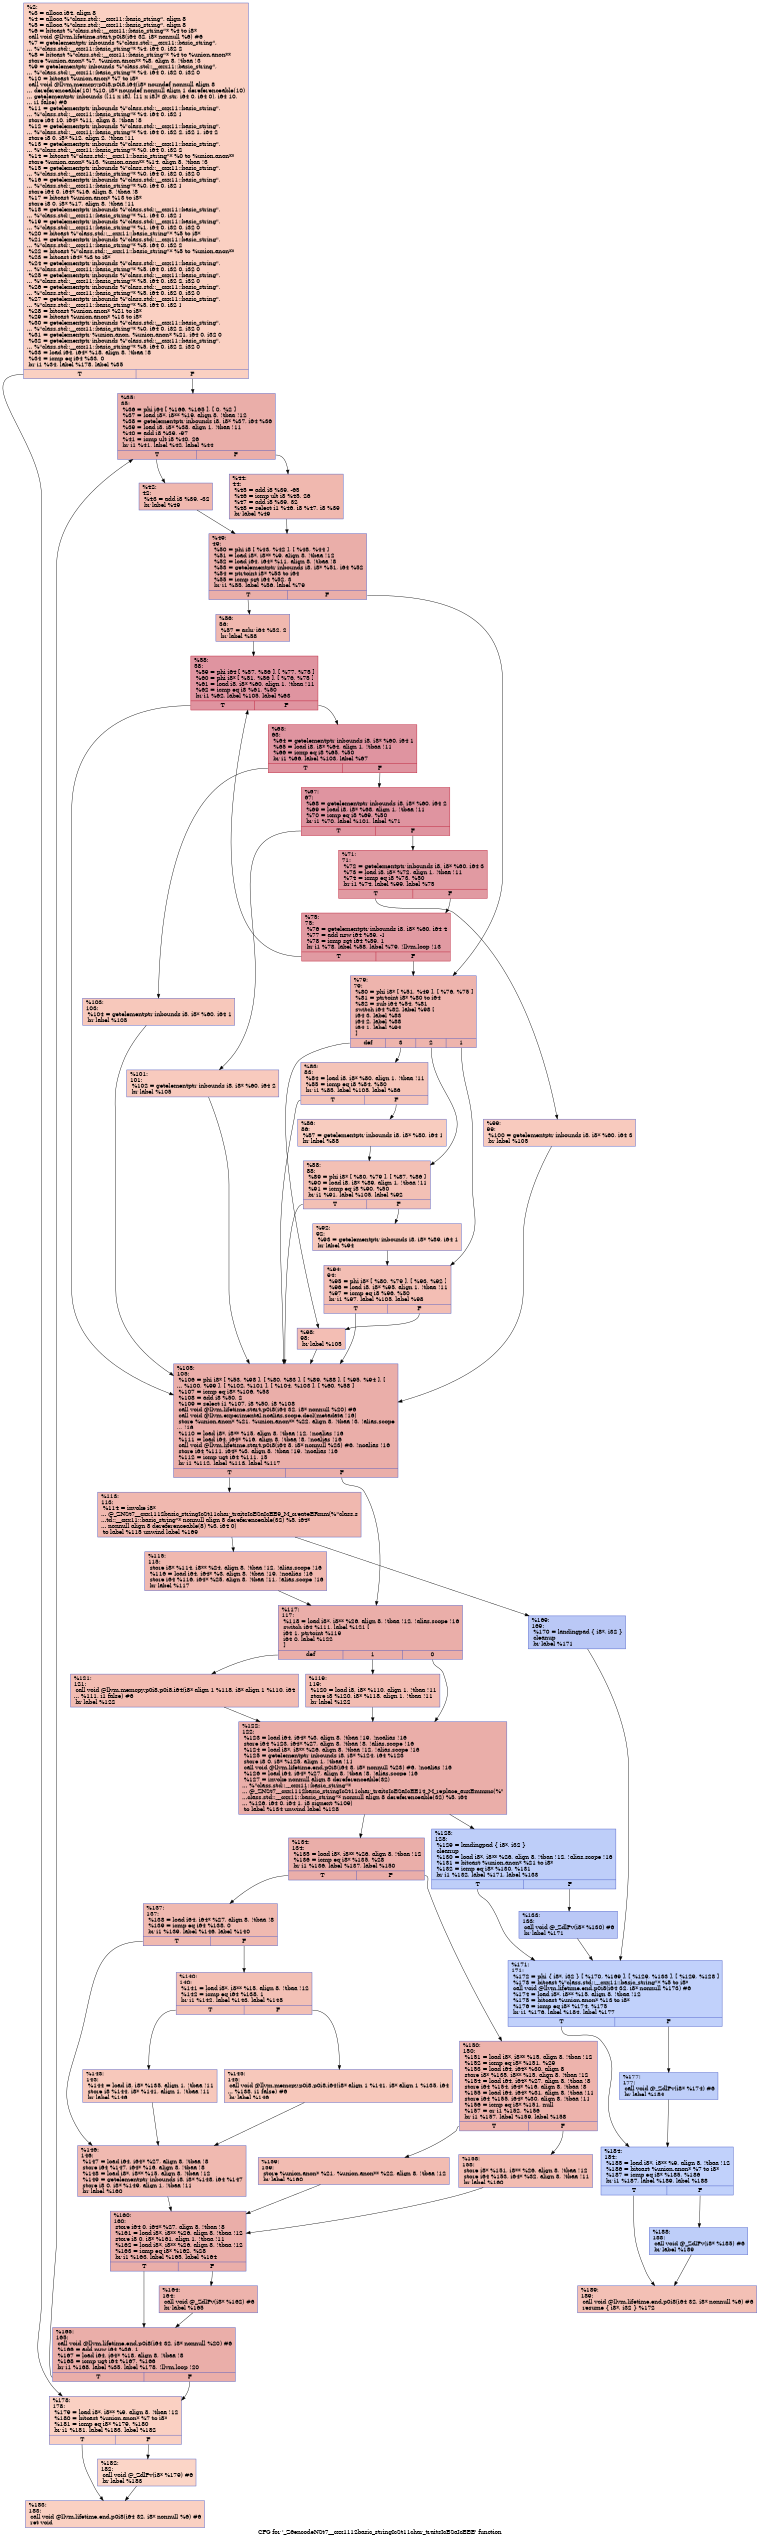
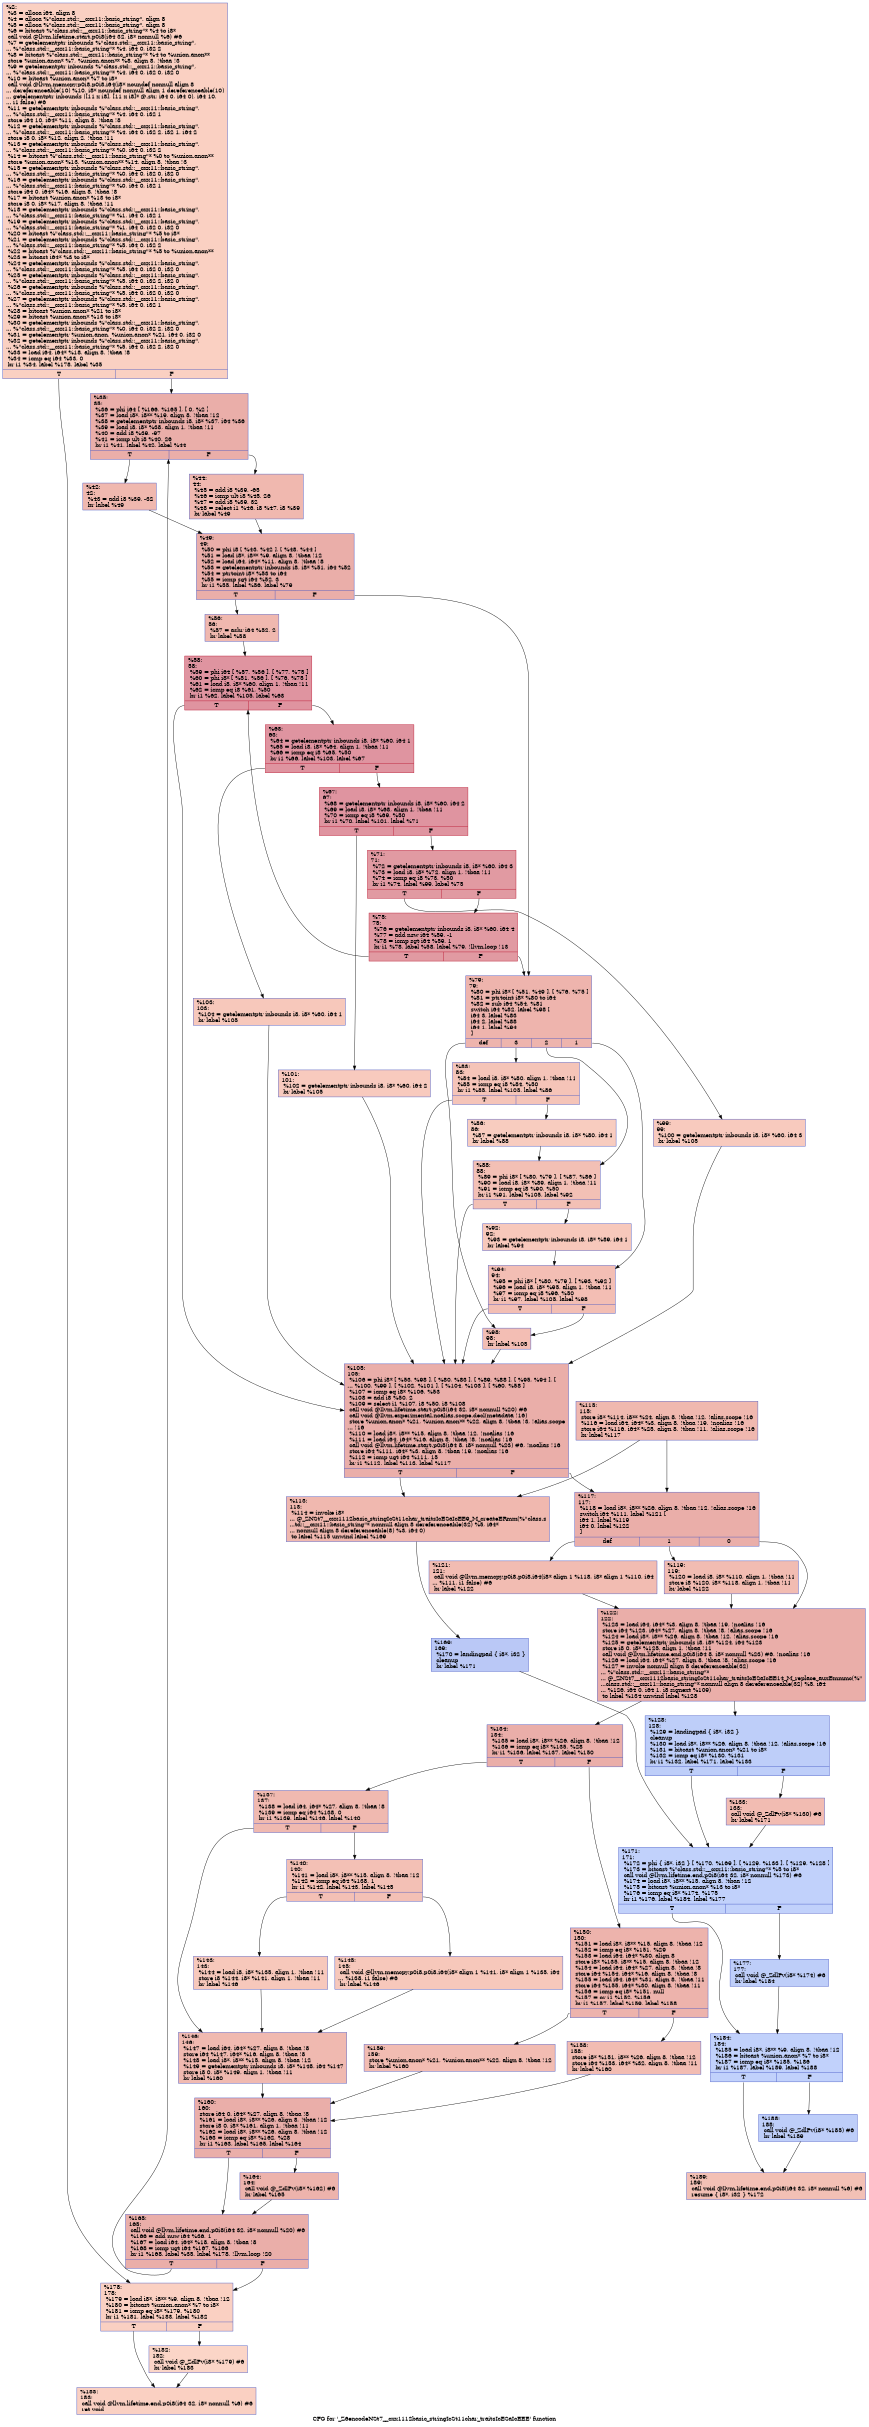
edge "%113:" -> "%115:": reversed
node "%117:": text "i64 1, ptrtoint %119" -> "i64 1, label %119"
node "%133:": fillcolor #6282ea70 -> #e1675170
